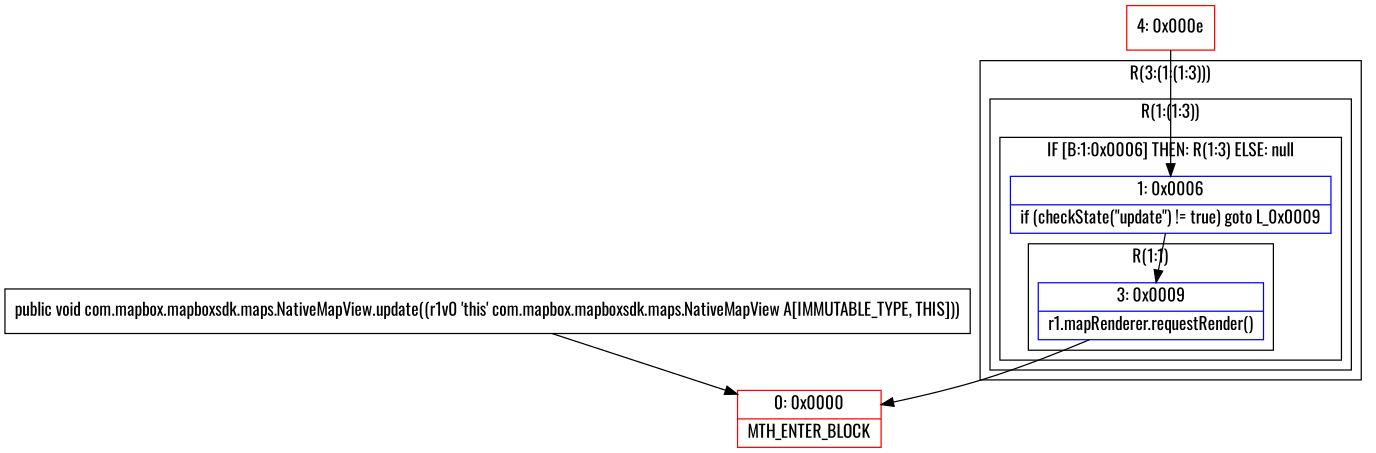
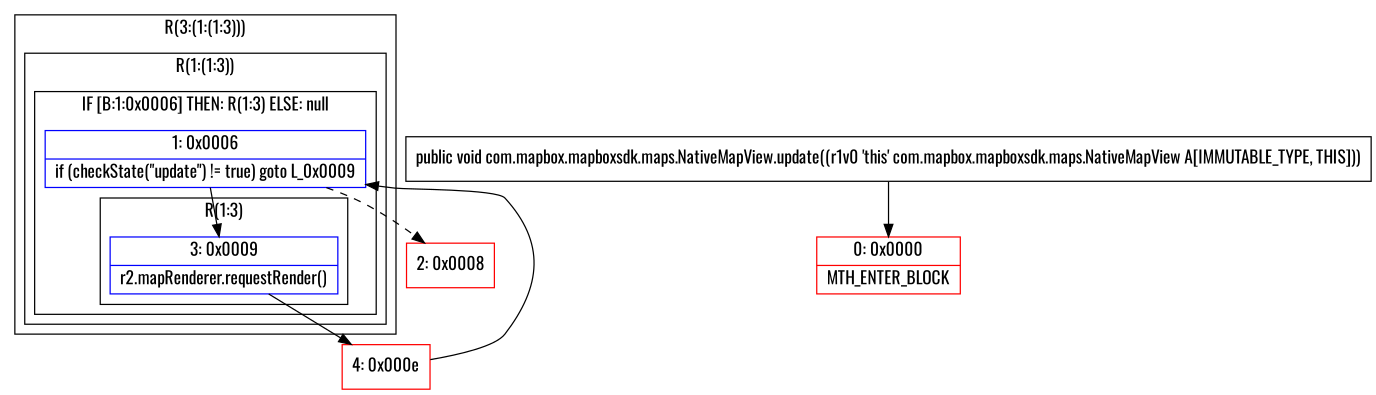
cluster "R(1:1)": label "R(1:1)" -> "R(1:3)"
node "2: 0x0008": added
node "3: 0x0009": text "r1.mapRenderer.requestRender()" -> "r2.mapRenderer.requestRender()"
edge "3: 0x0009" -> "0: 0x0000": now "3: 0x0009" -> "4: 0x000e"
